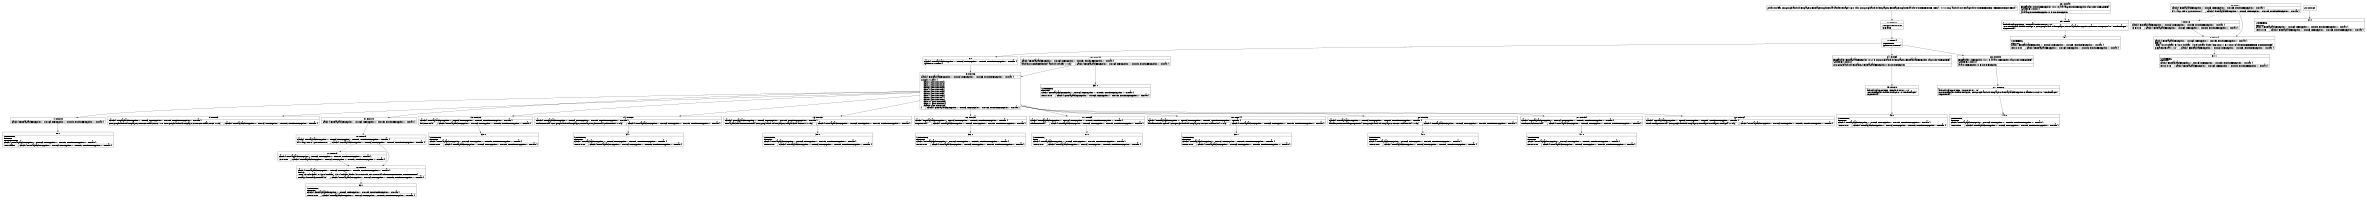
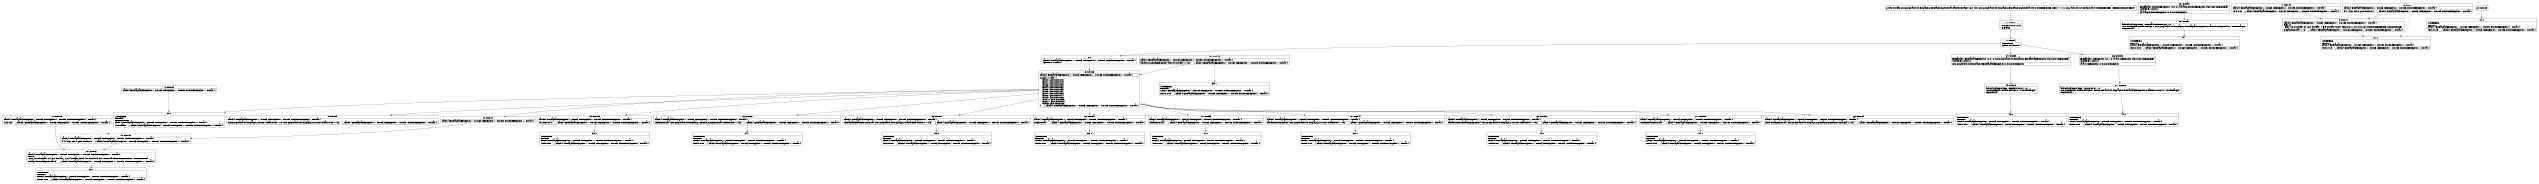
edge "6: 0x0011" -> "7: 0x0013": now "6: 0x0011" -> "31: ?"
edge "3: 0x0006" -> "4: 0x0009": now "3: 0x0006" -> "30: ?"
edge "10: 0x001b" -> "11: 0x001d": reversed
